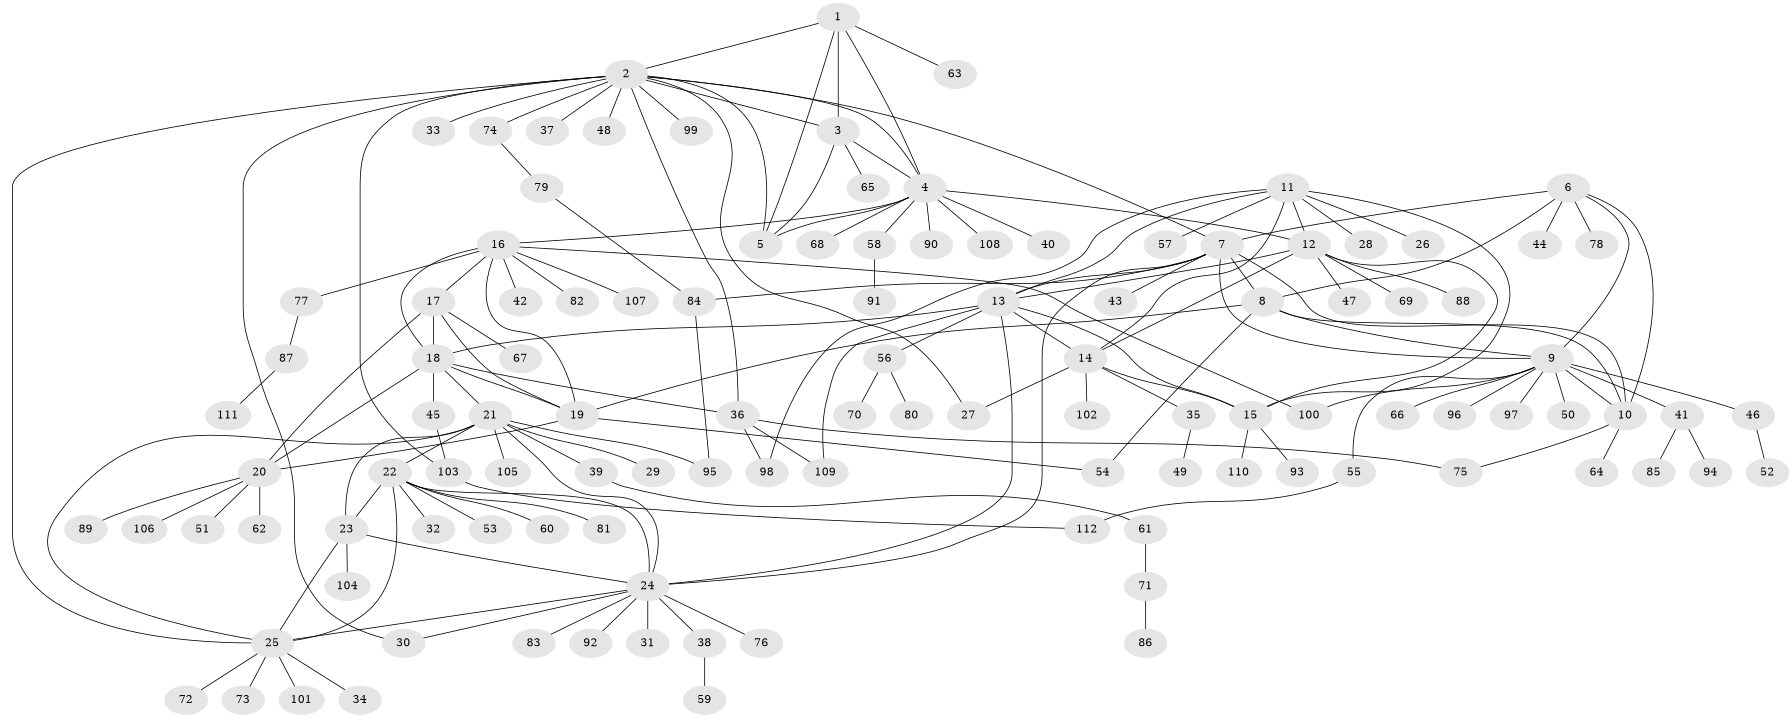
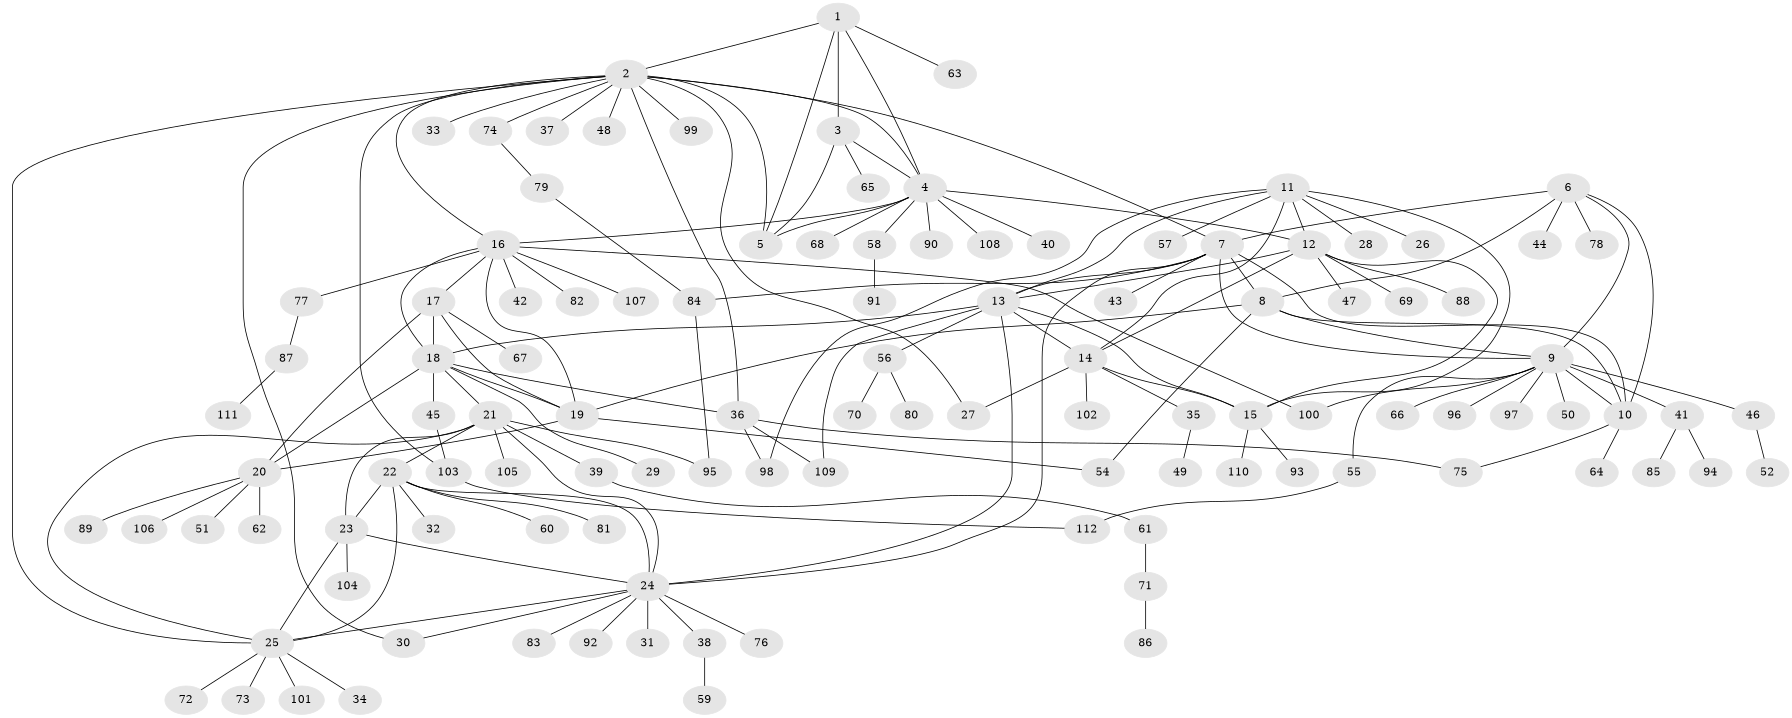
edge "2" -- "3": now "2" -- "16"
edge "21" -- "29": now "18" -- "29"
node "53": removed
